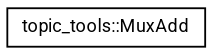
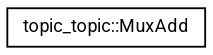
node "topic_tools::MuxAdd": label "topic_tools::MuxAdd" -> "topic_topic::MuxAdd"
